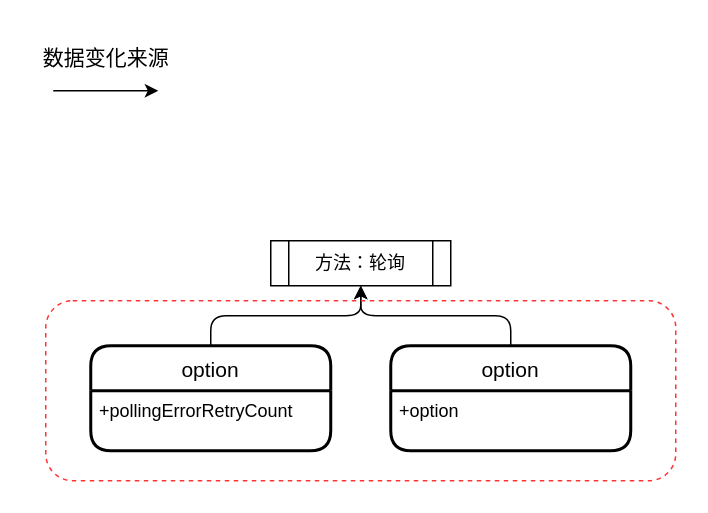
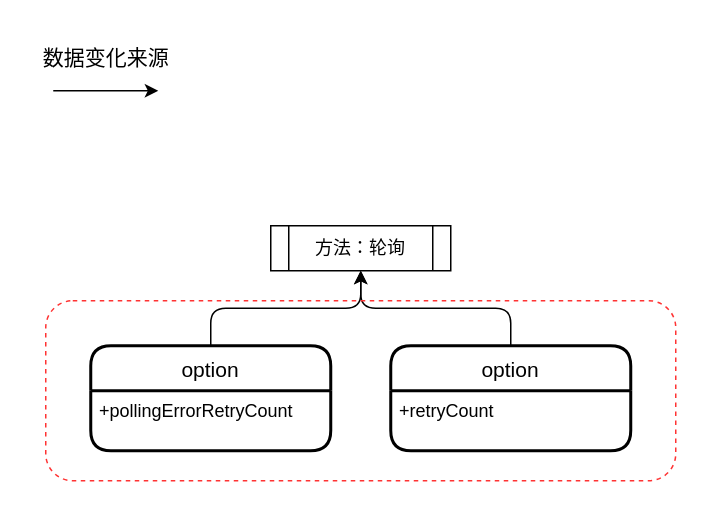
node "方法：轮询": moved (361, 263) -> (361, 248)
node "+option": label "+option" -> "+retryCount"
